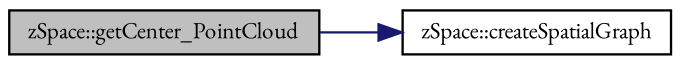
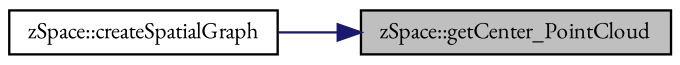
edge "zSpace::getCenter_PointCloud" -> "zSpace::createSpatialGraph": reversed
